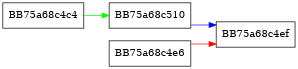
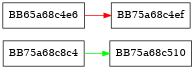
node "BB75a68c4c4": label "BB75a68c4c4" -> "BB75a68c8c4"
edge "BB75a68c510" -> "BB75a68c4ef": removed
node "BB75a68c4e6": label "BB75a68c4e6" -> "BB65a68c4e6"
